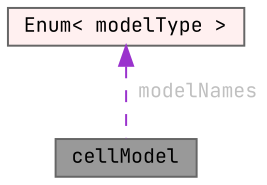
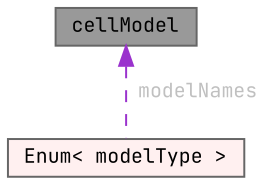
edge "cellModel" -> "Enum< modelType >": reversed
